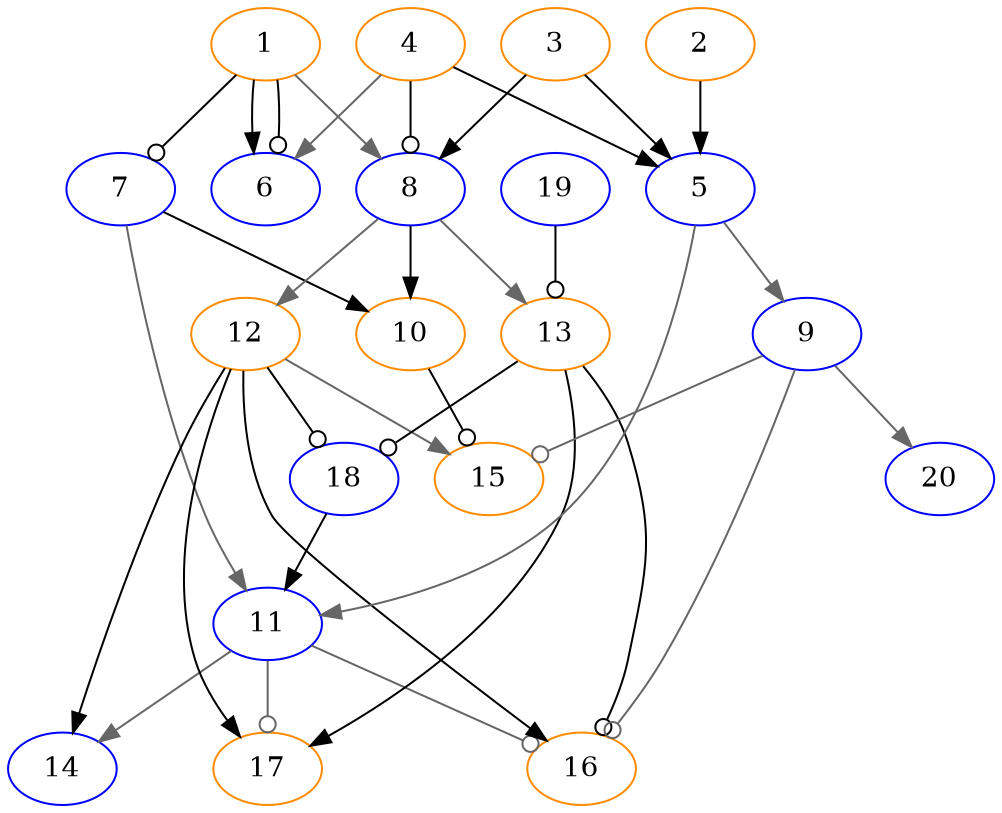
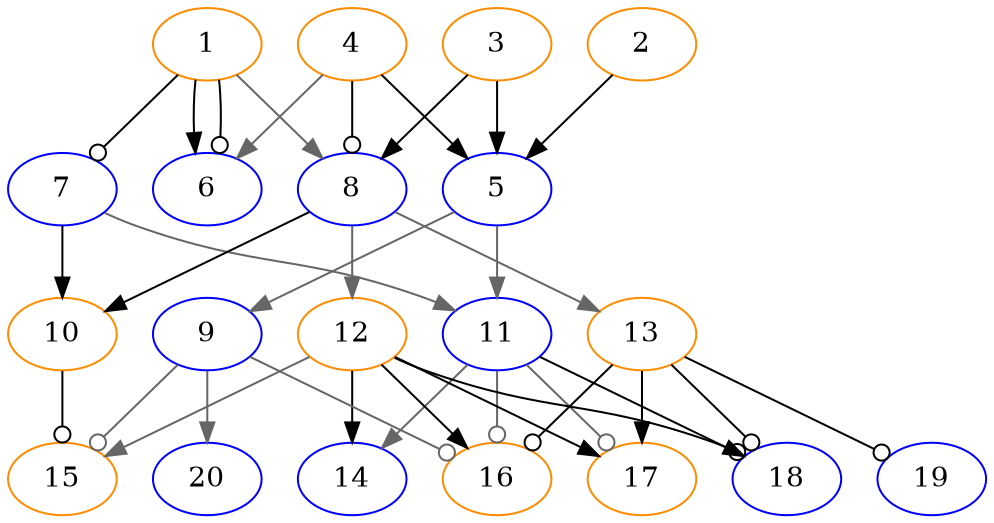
edge "19" -> "13": reversed
edge "18" -> "11": reversed
